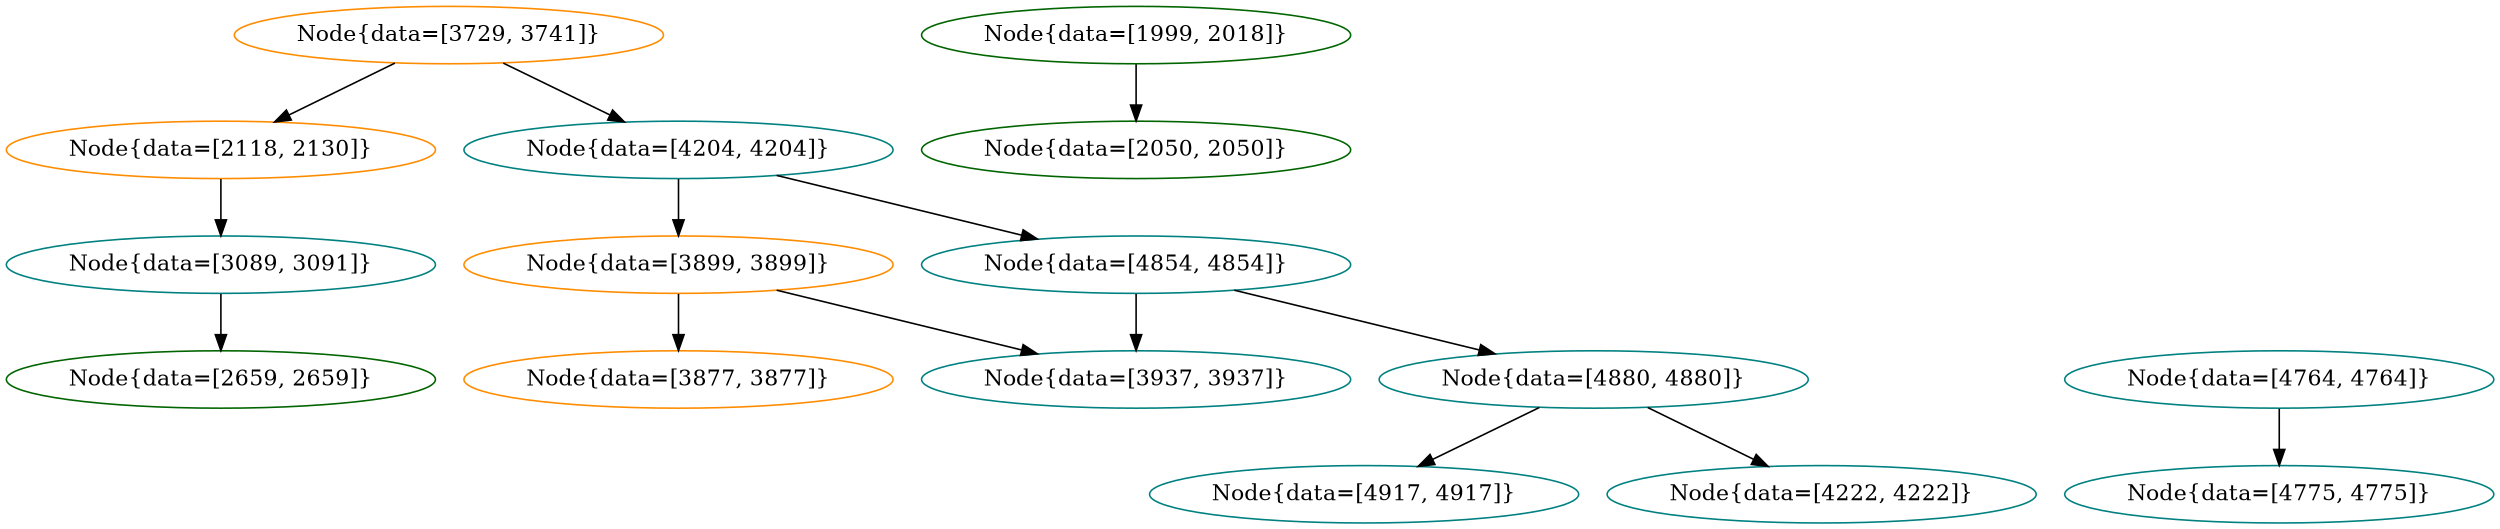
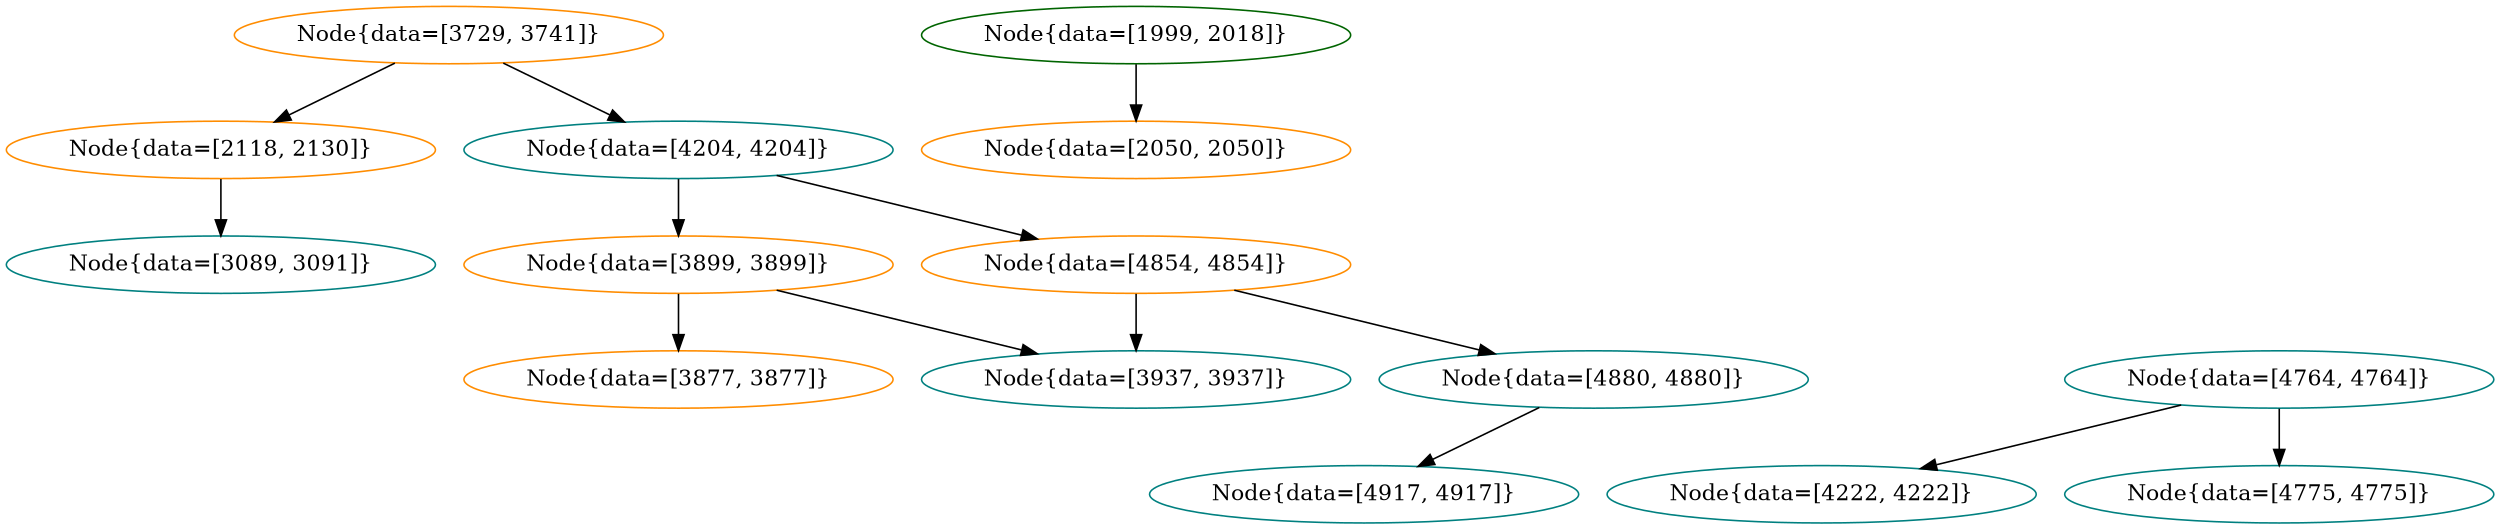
node "Node{data=[2050, 2050]}": color darkgreen -> darkorange
node "Node{data=[4854, 4854]}": color teal -> darkorange
node "Node{data=[2659, 2659]}": removed
edge "Node{data=[4880, 4880]}" -> "Node{data=[4222, 4222]}": now "Node{data=[4764, 4764]}" -> "Node{data=[4222, 4222]}"
